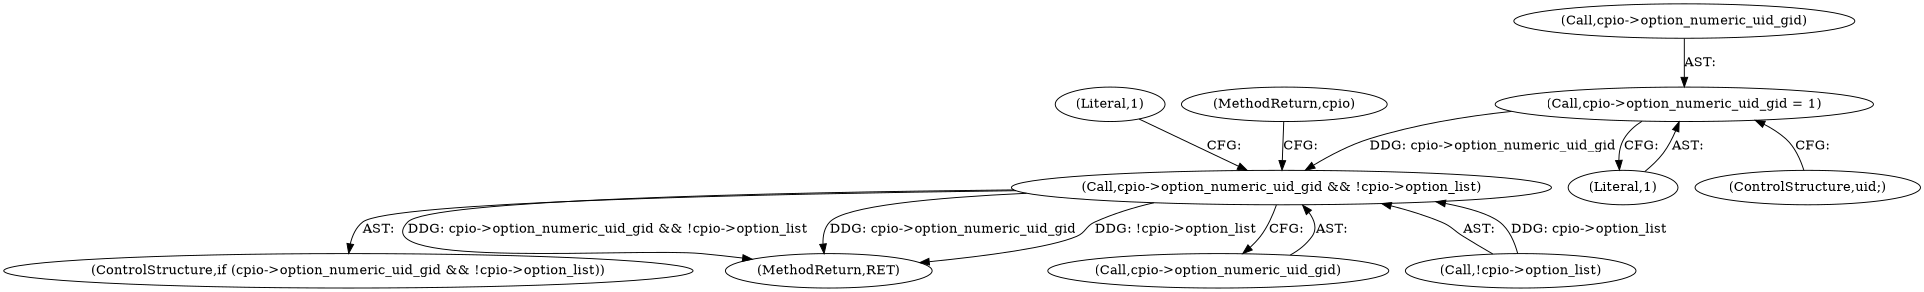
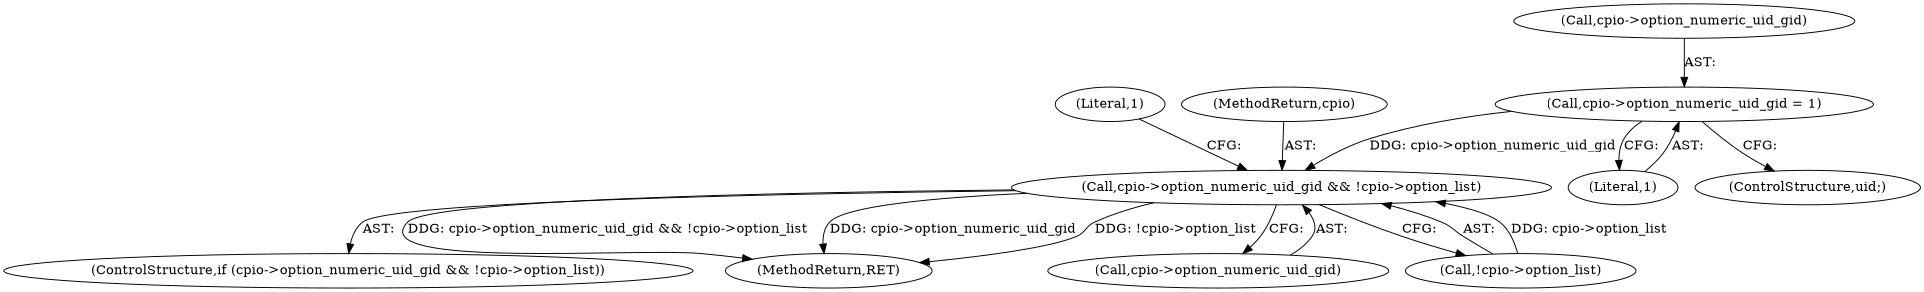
edge "(ControlStructure,uid;)" -> "(Call,cpio->option_numeric_uid_gid = 1)": reversed
edge "(MethodReturn,cpio)" -> "(Call,cpio->option_numeric_uid_gid && !cpio->option_list)": label "CFG: " -> "AST: "
edge "(Call,cpio->option_numeric_uid_gid && !cpio->option_list)" -> "(Call,!cpio->option_list)": added, label "CFG:"
